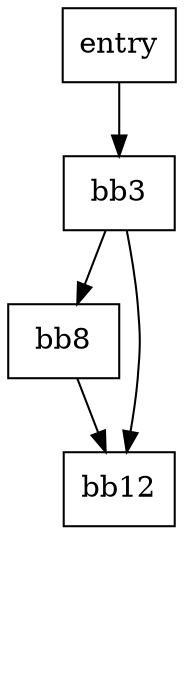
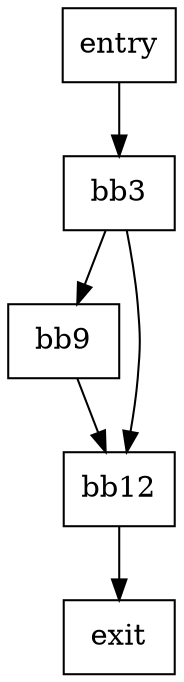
node "bb8": label "bb8" -> "bb9"
node "exit": added
